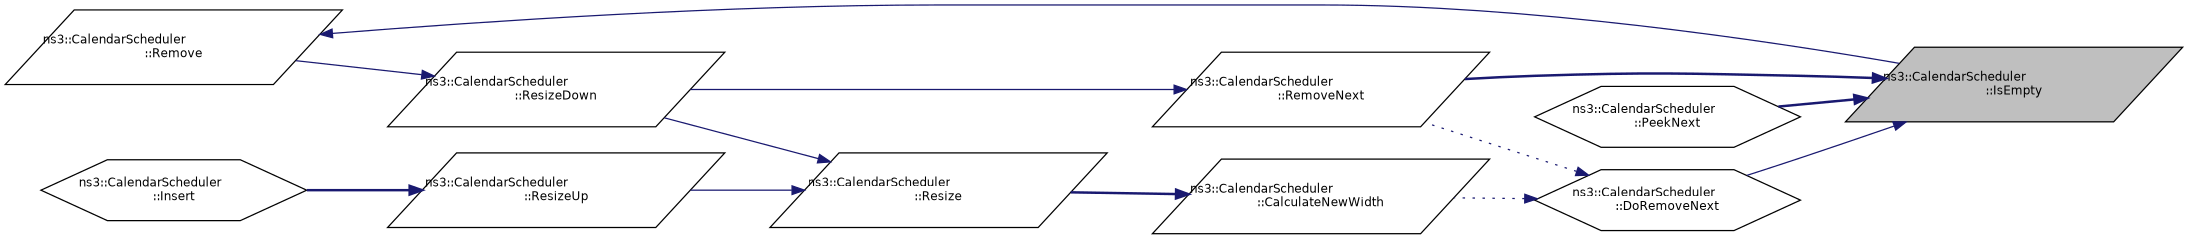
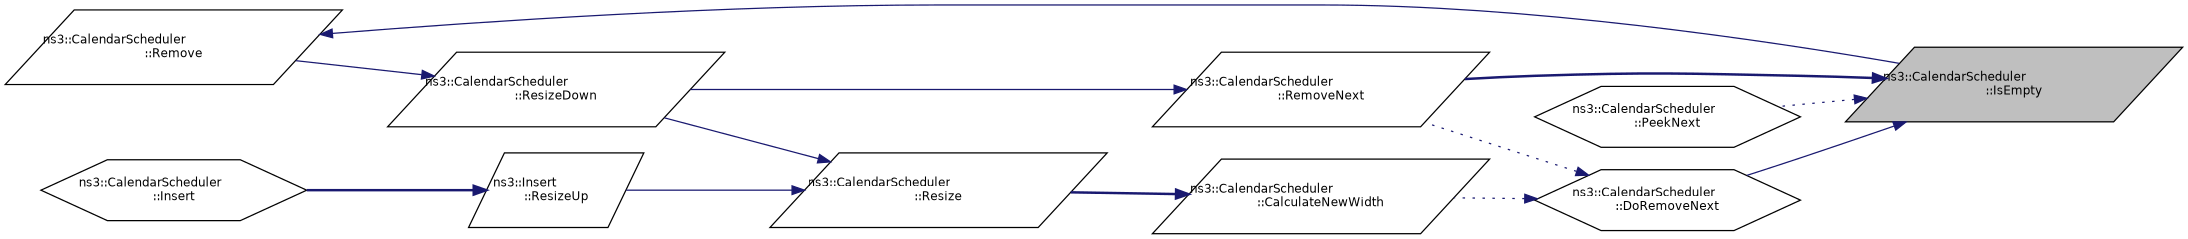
edge "ns3::CalendarScheduler ::PeekNext" -> "ns3::CalendarScheduler ::IsEmpty": style bold -> dotted
node "ns3::CalendarScheduler ::ResizeUp": label "ns3::CalendarScheduler ::ResizeUp" -> "ns3::Insert ::ResizeUp"
